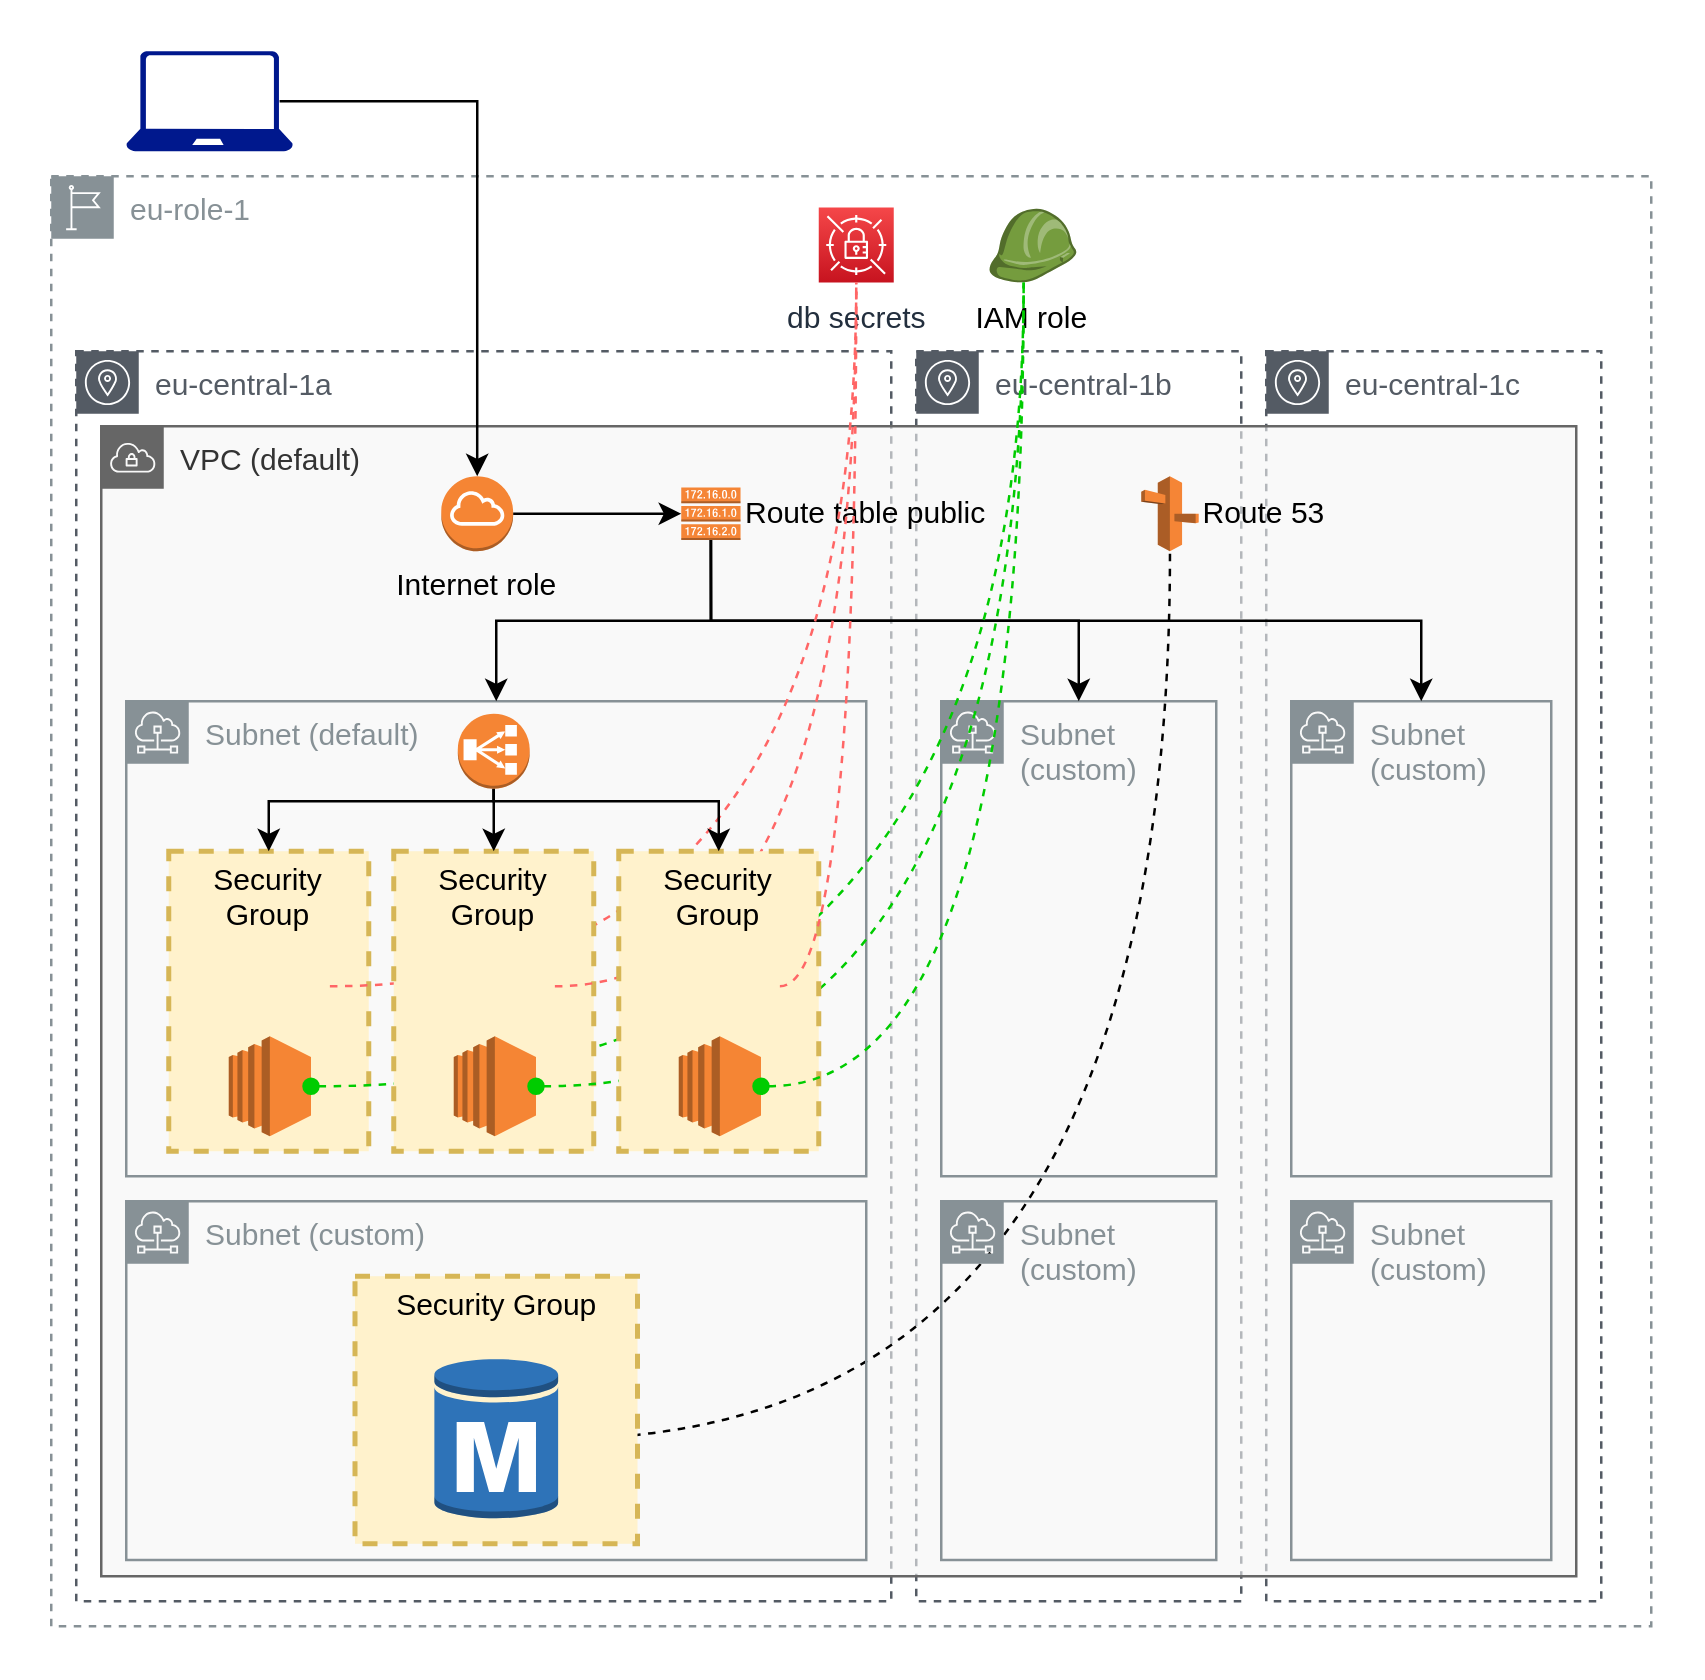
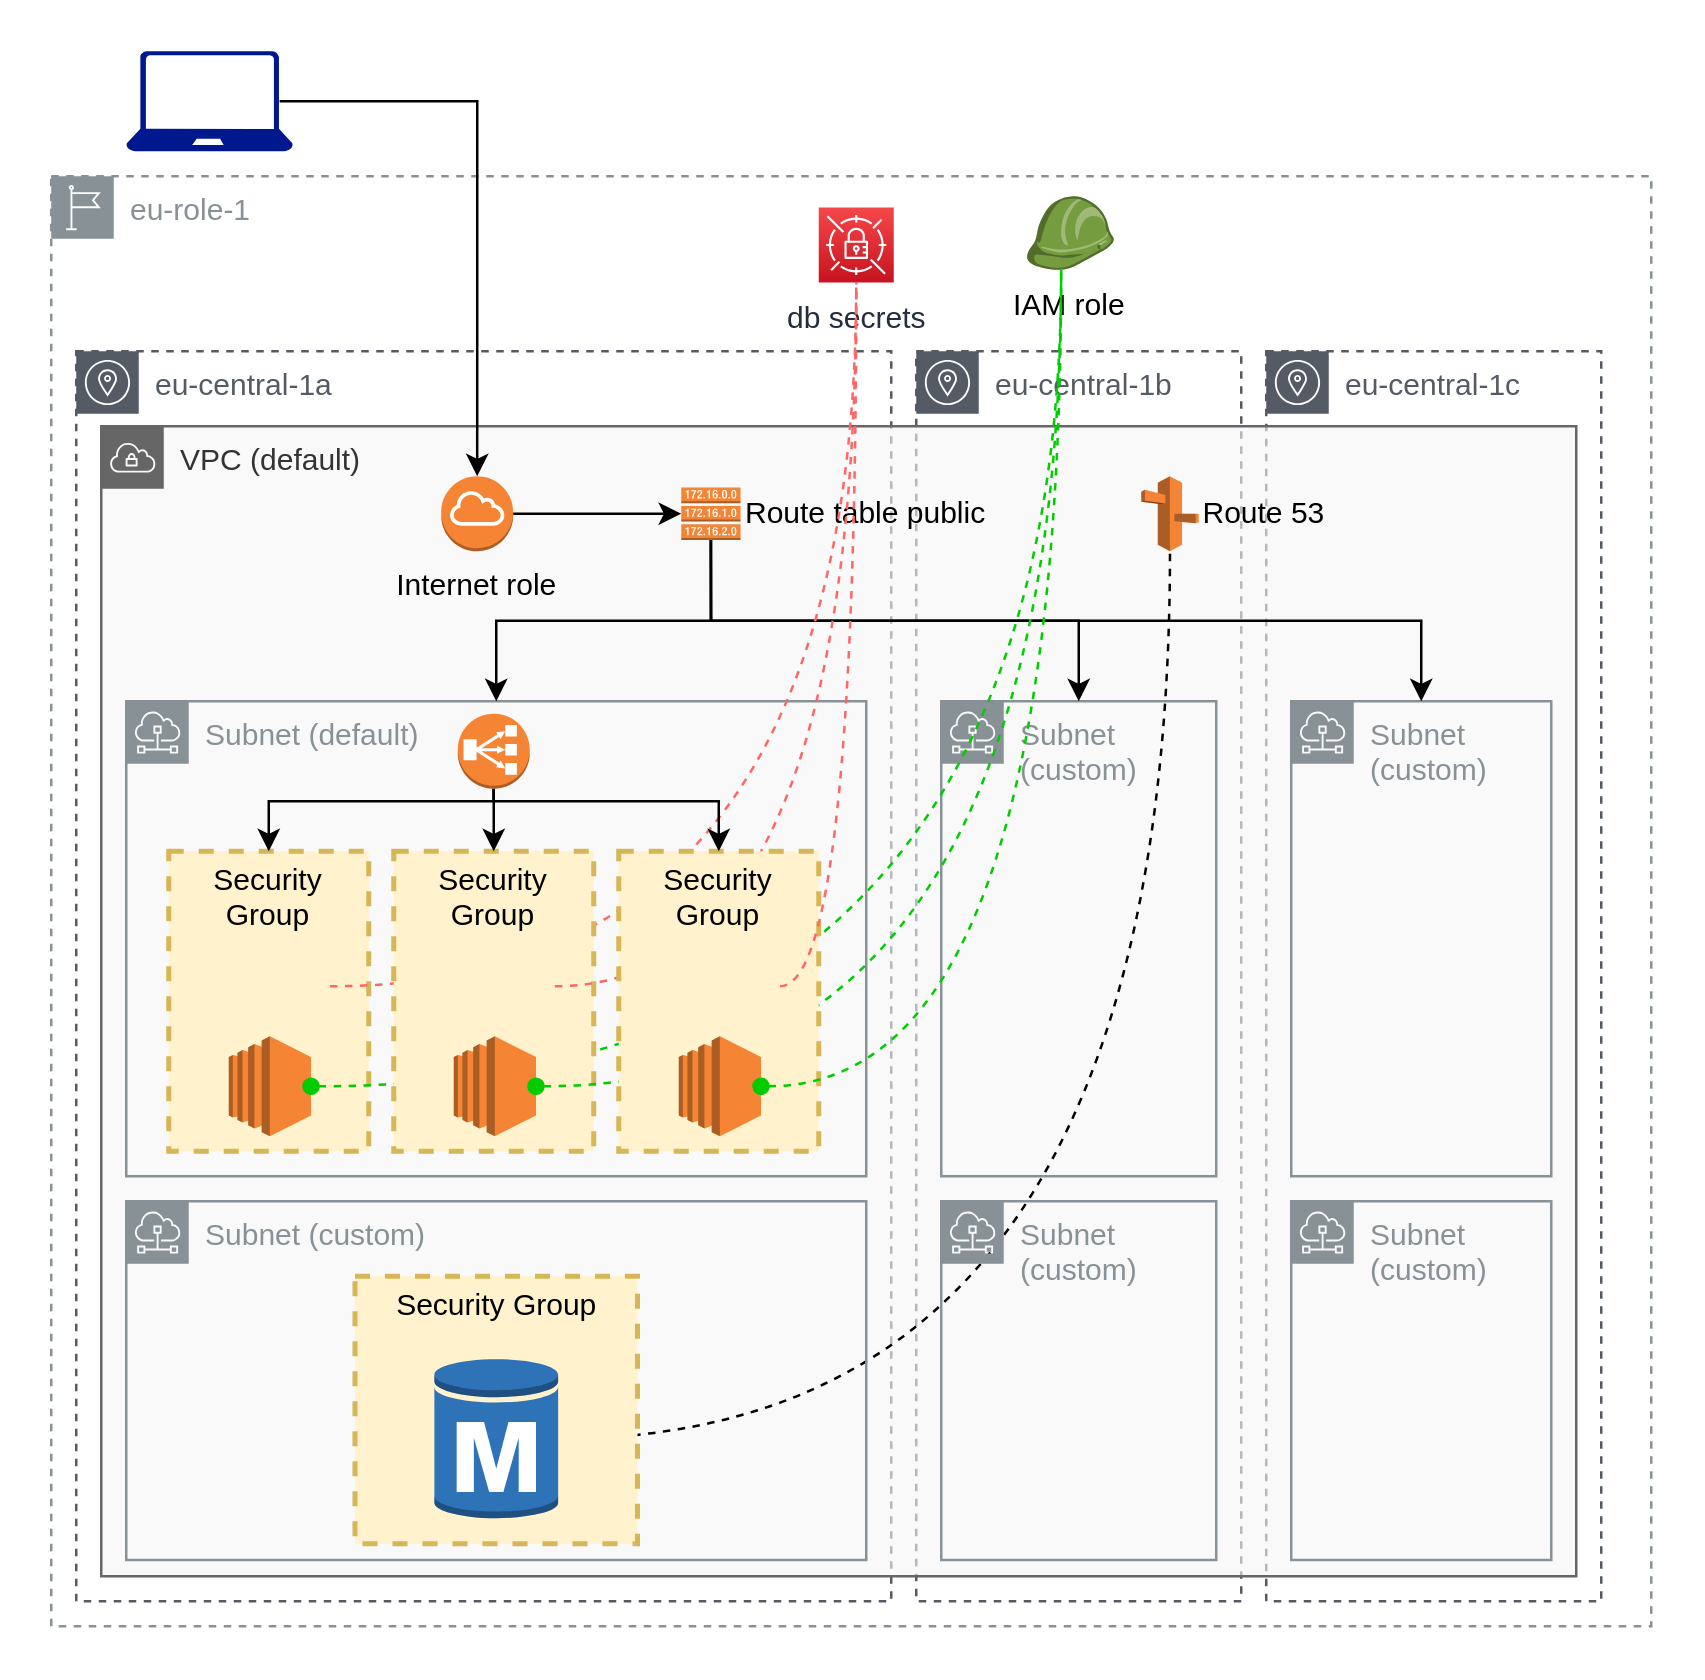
node "IAM role": moved (1032, 246) -> (1070, 233)
